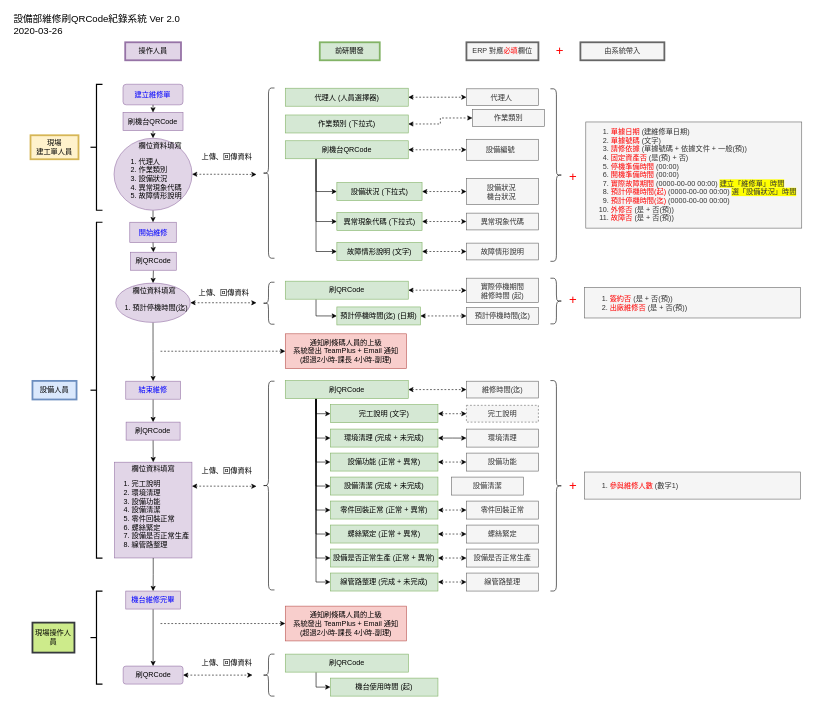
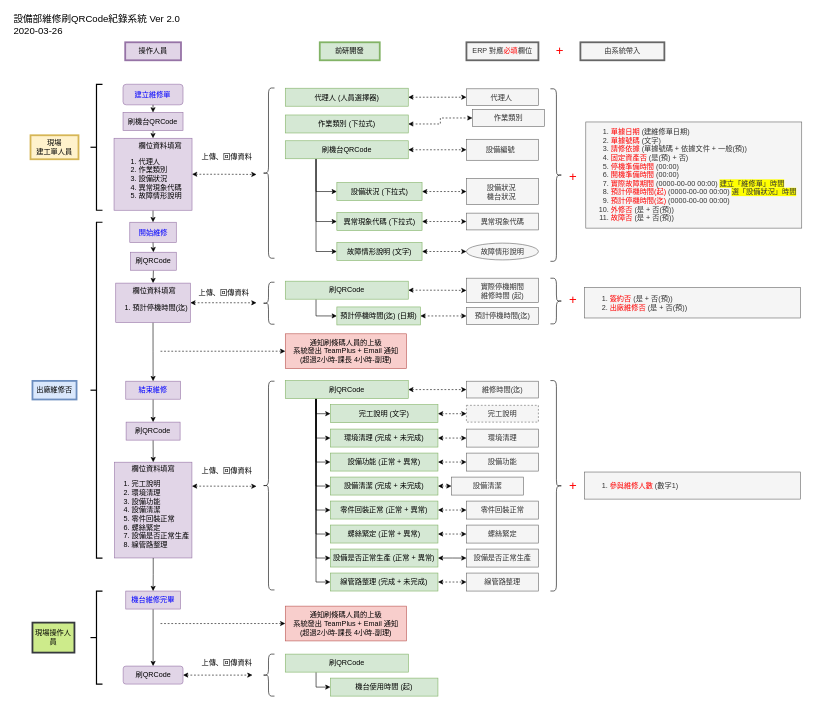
node "欄位資料填寫 代理人 作業類別 設備狀況 異常現象代碼 故障情形說明": shape ellipse -> rectangle
node "故障情形說明": shape rectangle -> ellipse
node "欄位資料填寫 預計停機時間(迄)": shape ellipse -> rectangle
node "設備人員": label "設備人員" -> "出廠維修否"
edge "環境清理 (完成 + 未完成)" -- "環境清理": style solid -> dashed
edge "設備清潔 (完成 + 未完成)" -- "設備清潔": added
edge "設備是否正常生產 (正常 + 異常)" -- "設備是否正常生產": style dashed -> solid
